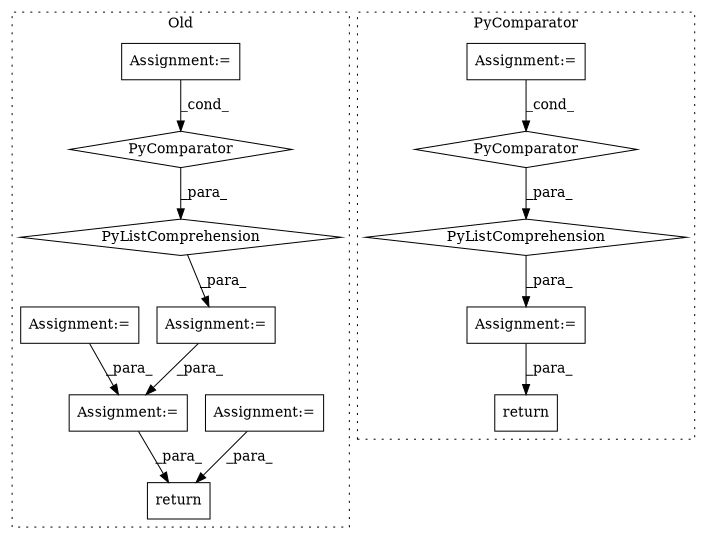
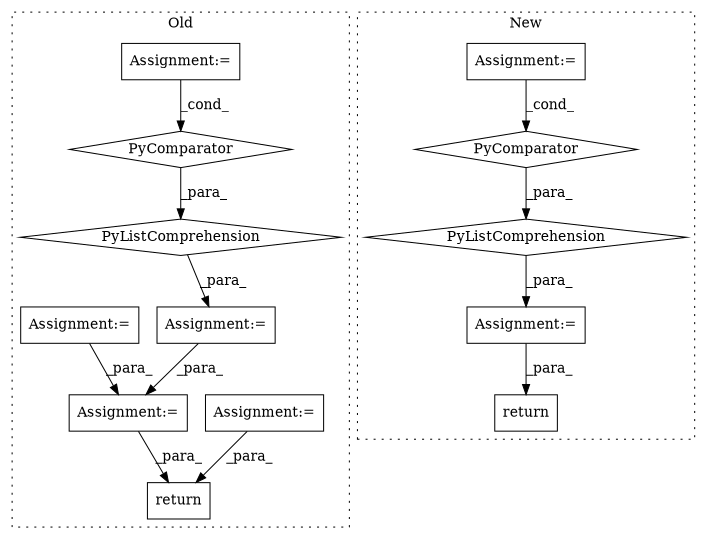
cluster "PyComparator": label "PyComparator" -> "New"
